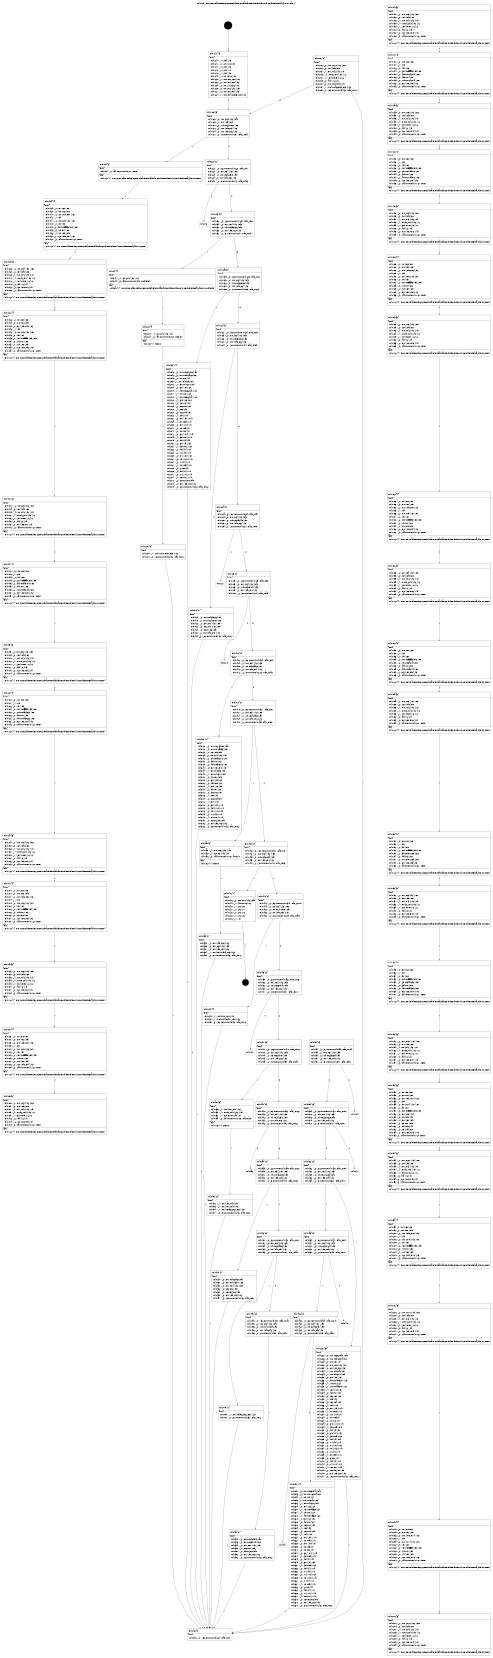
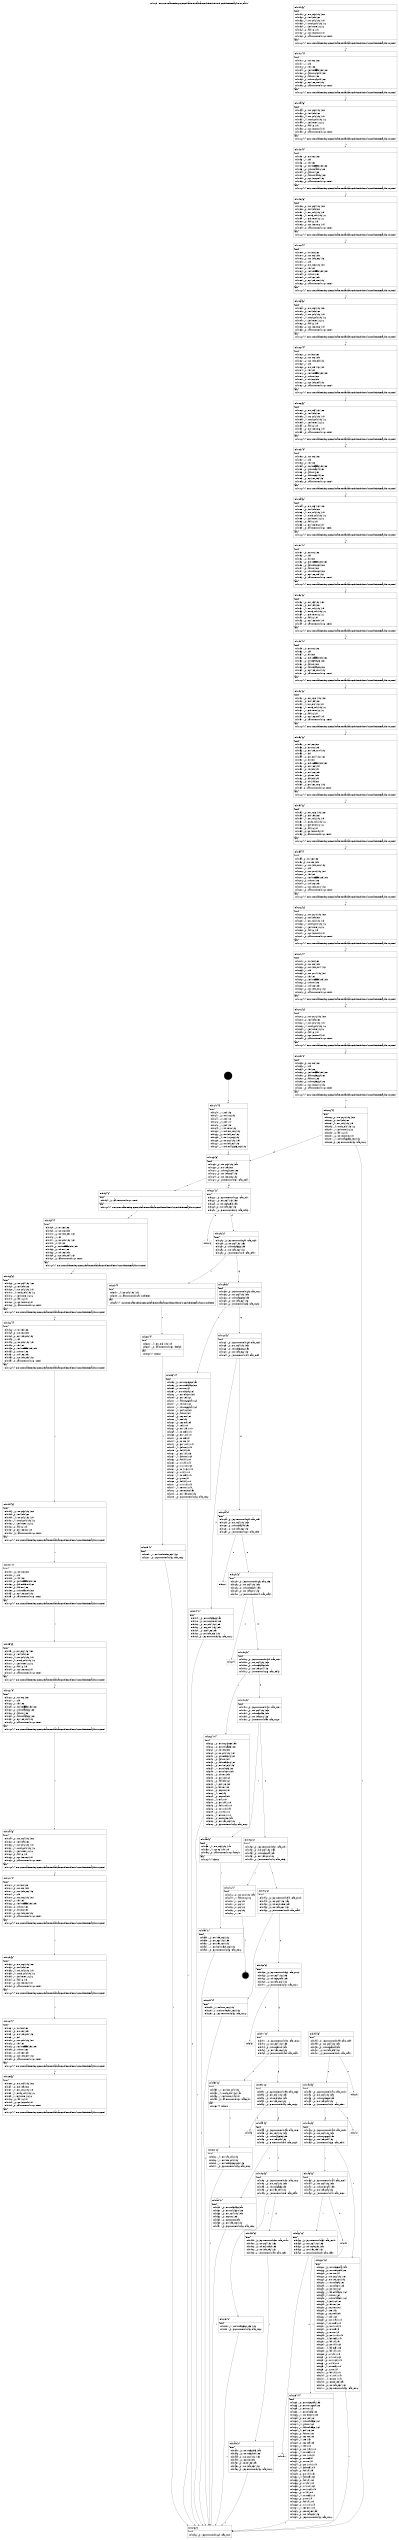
node "0x40209e [40]": added
edge "0x401a58 [25]" -> "0x4022f0 [144]": now "0x402440" -> "0x4022f0 [144]"
